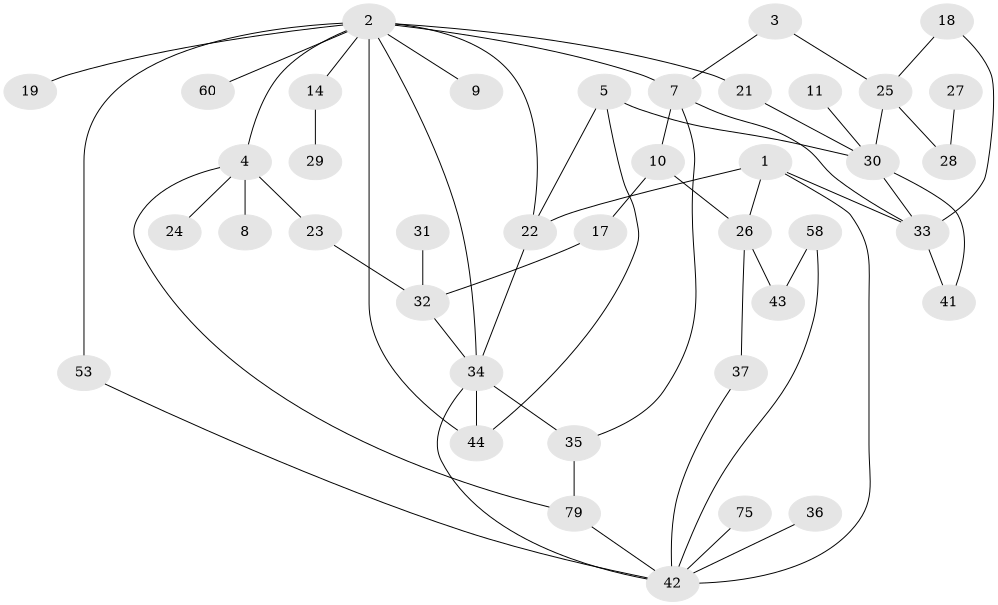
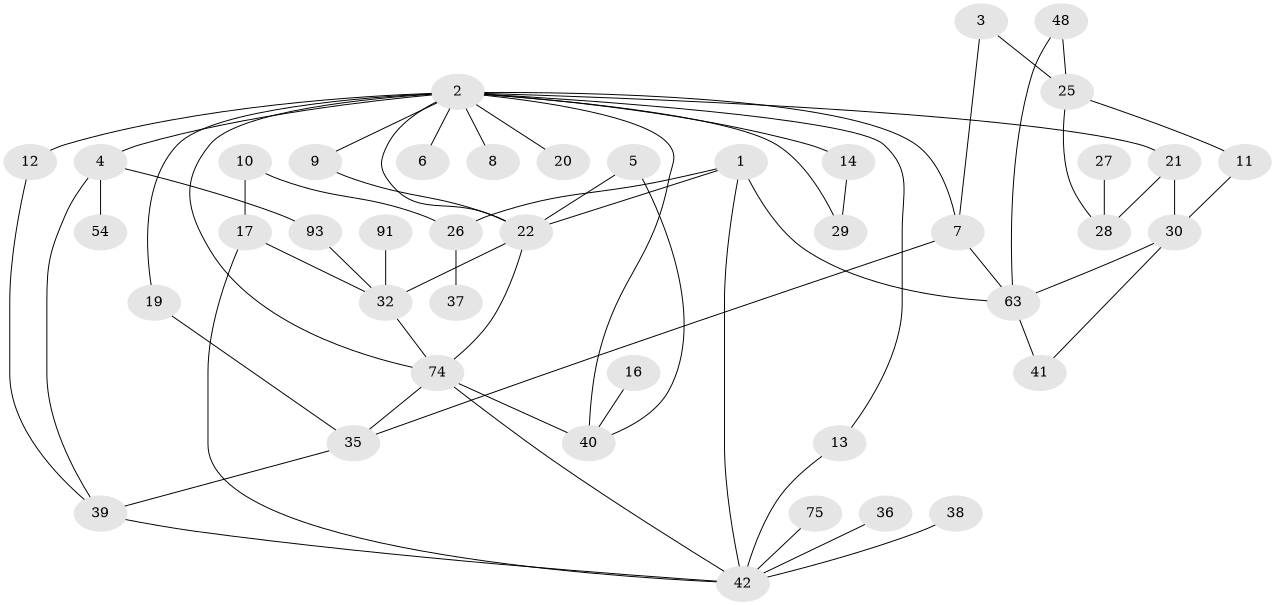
node "18": label "18" -> "48"
node "60": label "60" -> "20"
edge "7" -- "10": removed
edge "25" -- "30": now "25" -- "11"
edge "5" -- "30": removed
edge "2" -- "29": added
node "12": added
node "6": added
edge "9" -- "22": added
edge "4" -- "8": now "2" -- "8"
edge "21" -- "28": added
node "24": label "24" -> "54"
node "23": label "23" -> "93"
node "31": label "31" -> "91"
node "58": label "58" -> "38"
node "33": label "33" -> "63"
edge "22" -- "32": added
node "43": removed
node "53": label "53" -> "13"
edge "19" -- "35": added
node "34": label "34" -> "74"
node "16": added
node "44": label "44" -> "40"
edge "37" -- "42": now "17" -- "42"
node "79": label "79" -> "39"
